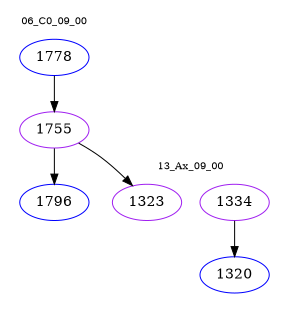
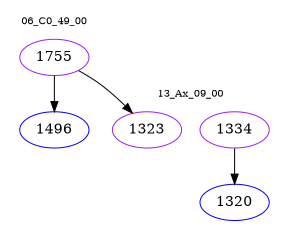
cluster "06_C0_09_00": label "06_C0_09_00" -> "06_C0_49_00"
node "1778": removed
node "1796": label "1796" -> "1496"
